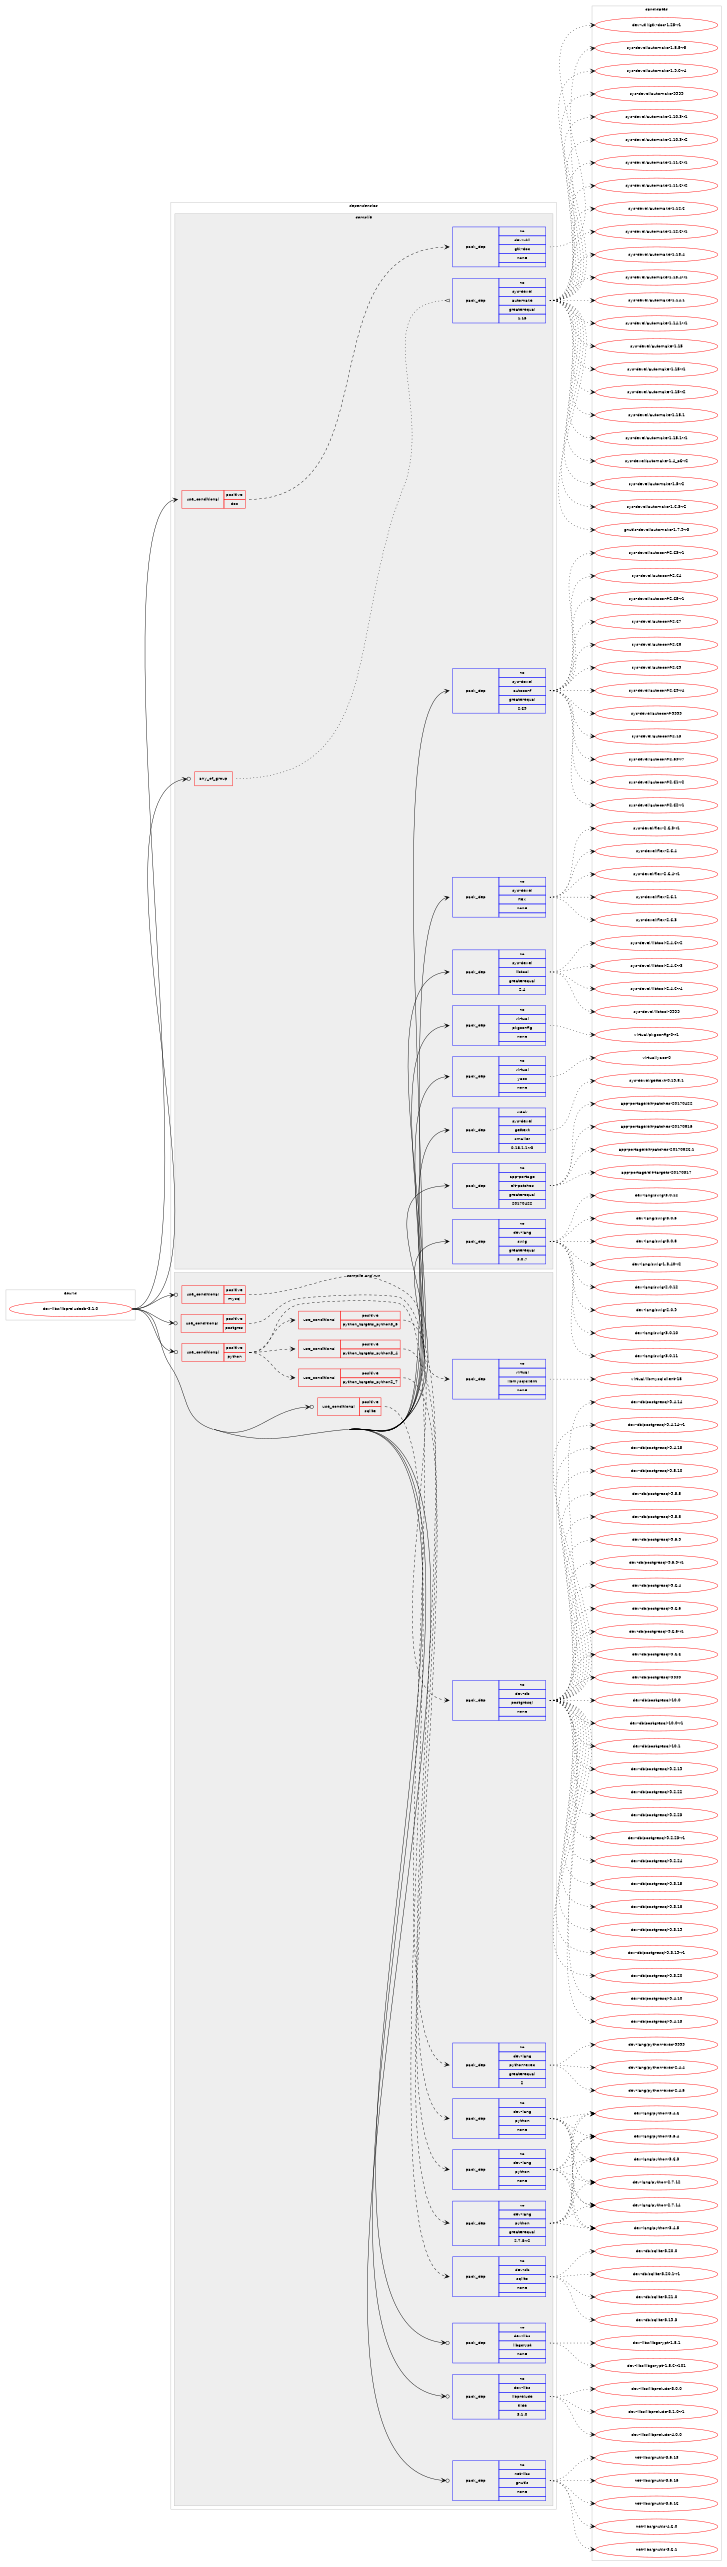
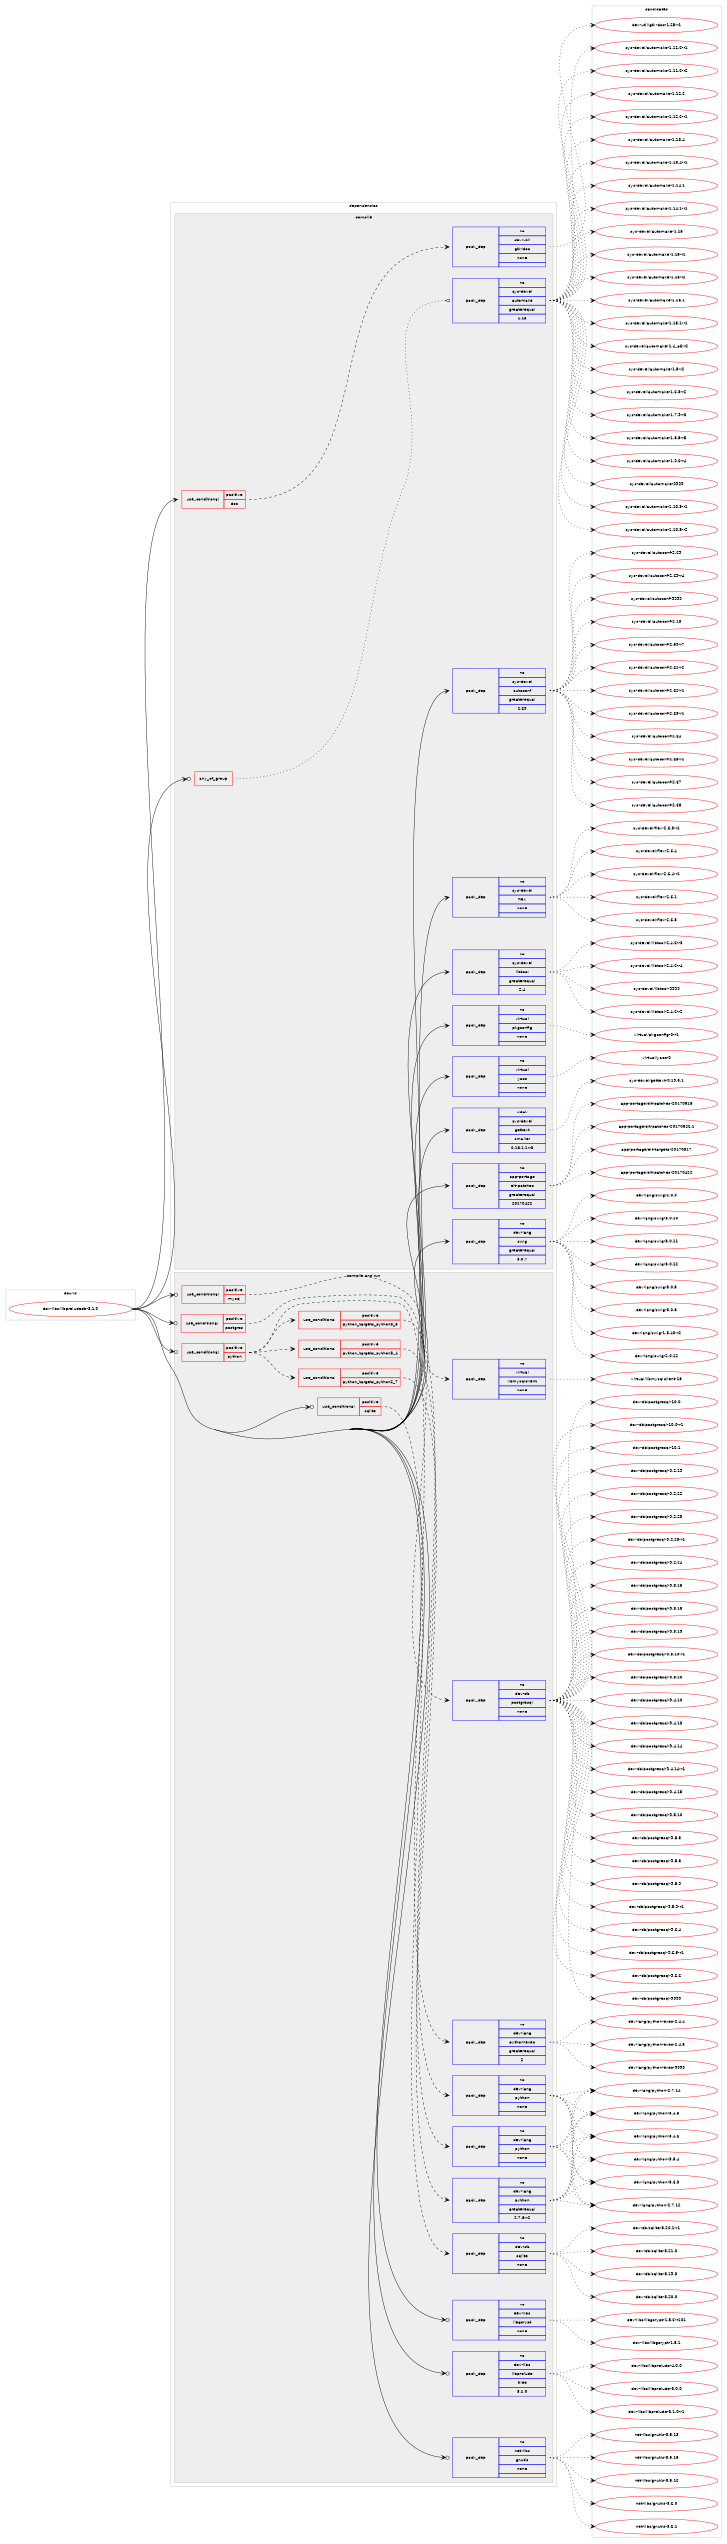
node "gnutls-devel/automake-1.7.9-r3": label "gnutls-devel/automake-1.7.9-r3" -> "sys-devel/automake-1.7.9-r3"
node "dev-db/postgresql-9.6.5": removed
node "net-libs/gnutls-4.6.0": label "net-libs/gnutls-4.6.0" -> "net-libs/gnutls-3.6.0"
